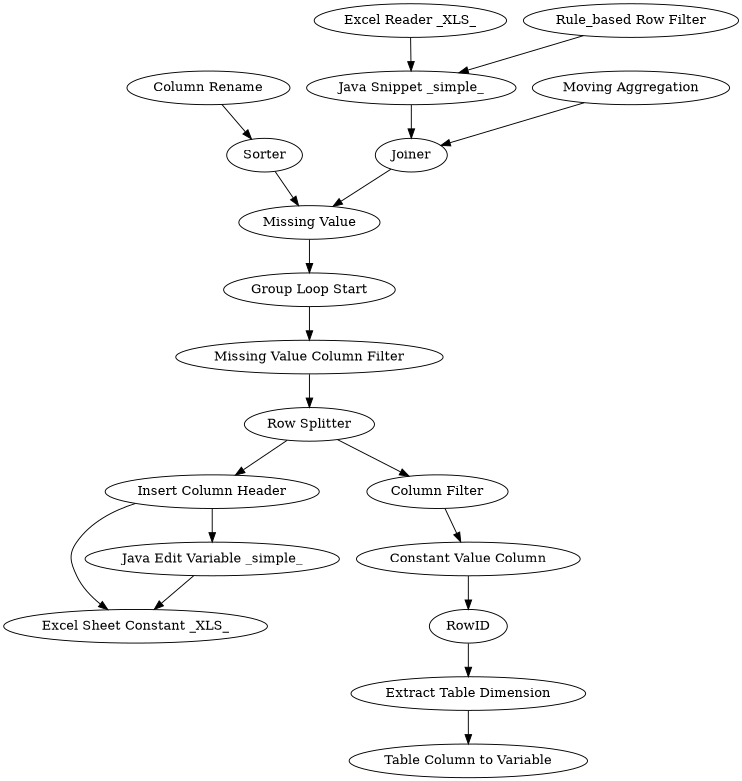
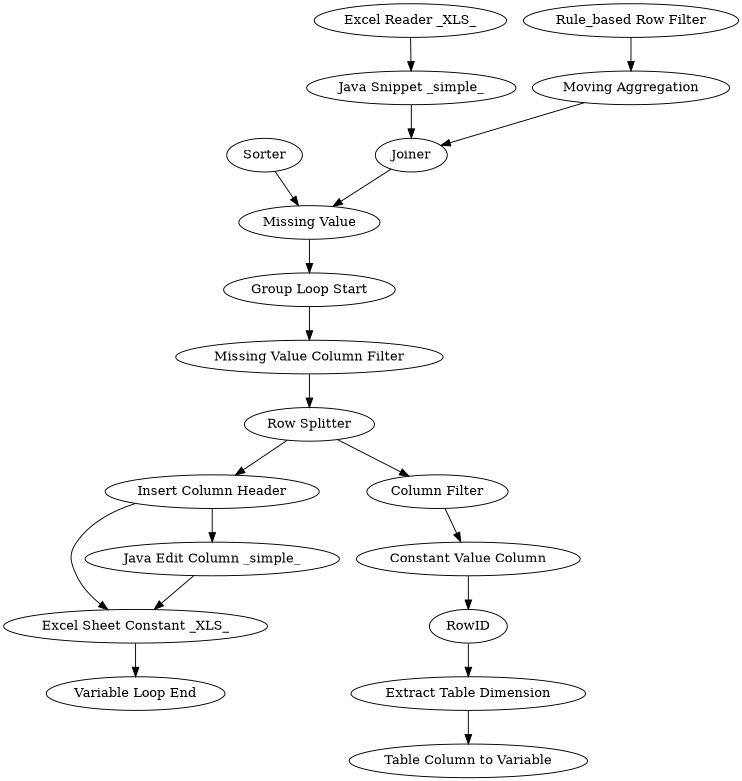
edge "Rule_based Row Filter" -> "Java Snippet _simple_": now "Rule_based Row Filter" -> "Moving Aggregation"
node "Column Rename": removed
node "Java Edit Variable _simple_": label "Java Edit Variable _simple_" -> "Java Edit Column _simple_"
node "Variable Loop End": added
